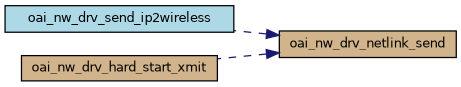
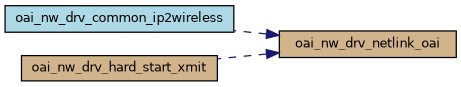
node "oai_nw_drv_send_ip2wireless": label "oai_nw_drv_send_ip2wireless" -> "oai_nw_drv_common_ip2wireless"
node "oai_nw_drv_netlink_send": label "oai_nw_drv_netlink_send" -> "oai_nw_drv_netlink_oai"
